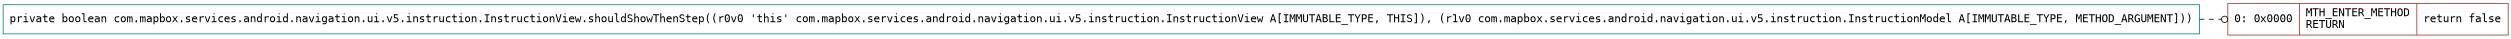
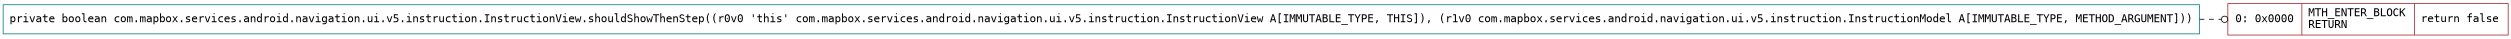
node "0: 0x0000": text "MTH_ENTER_METHOD" -> "MTH_ENTER_BLOCK"
